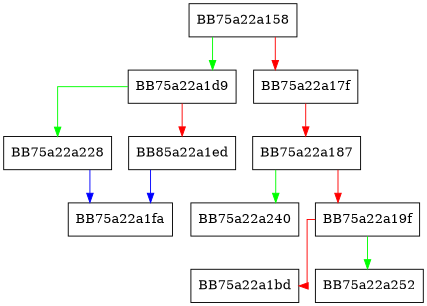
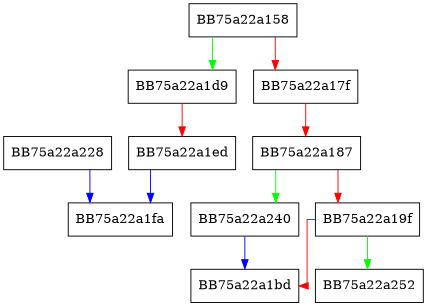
edge "BB75a22a1d9" -> "BB75a22a228": removed
node "BB85a22a1ed": label "BB85a22a1ed" -> "BB75a22a1ed"
edge "BB75a22a240" -> "BB75a22a1bd": added
